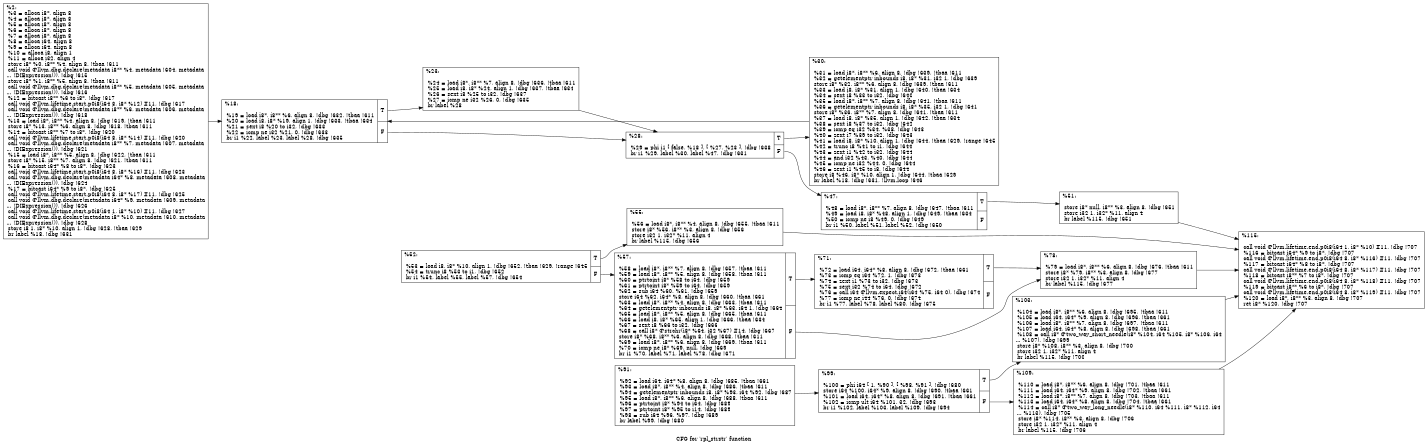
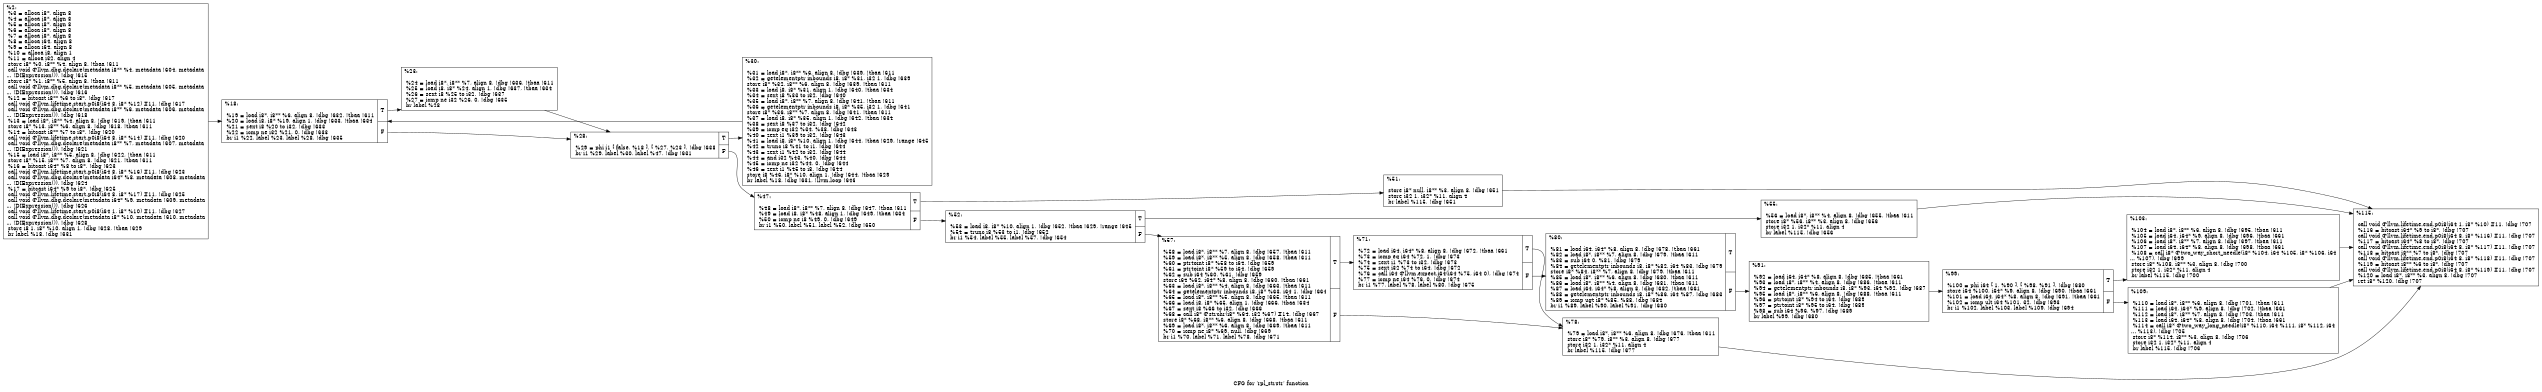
node "%30:": text "%40 = zext i7 %39 to i32, !dbg !643" -> "%40 = zext i1 %39 to i32, !dbg !643"
edge "%47:" -> "%52:": added
node "%80:": added
node "%71:": text "%77 = icmp ne i44 %76, 0, !dbg !674" -> "%77 = icmp ne i64 %76, 0, !dbg !674"
node "%91:": text "%97 = ptrtoint i8* %95 to i14, !dbg !689" -> "%97 = ptrtoint i8* %95 to i64, !dbg !689"
